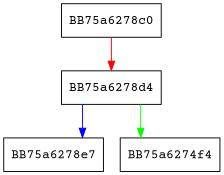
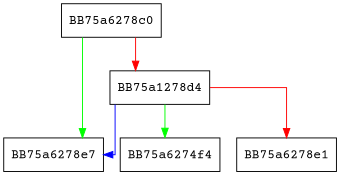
edge "BB75a6278c0" -> "BB75a6278e7": added
node "BB75a6278d4": label "BB75a6278d4" -> "BB75a1278d4"
node "BB75a6278e1": added
